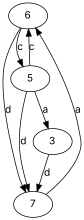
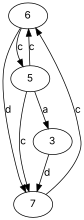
edge "7" -> "6": label "a" -> "c"
edge "5" -> "7": label "d" -> "c"
